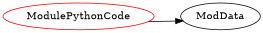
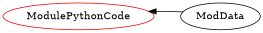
edge "ModulePythonCode" -> "ModData": reversed
